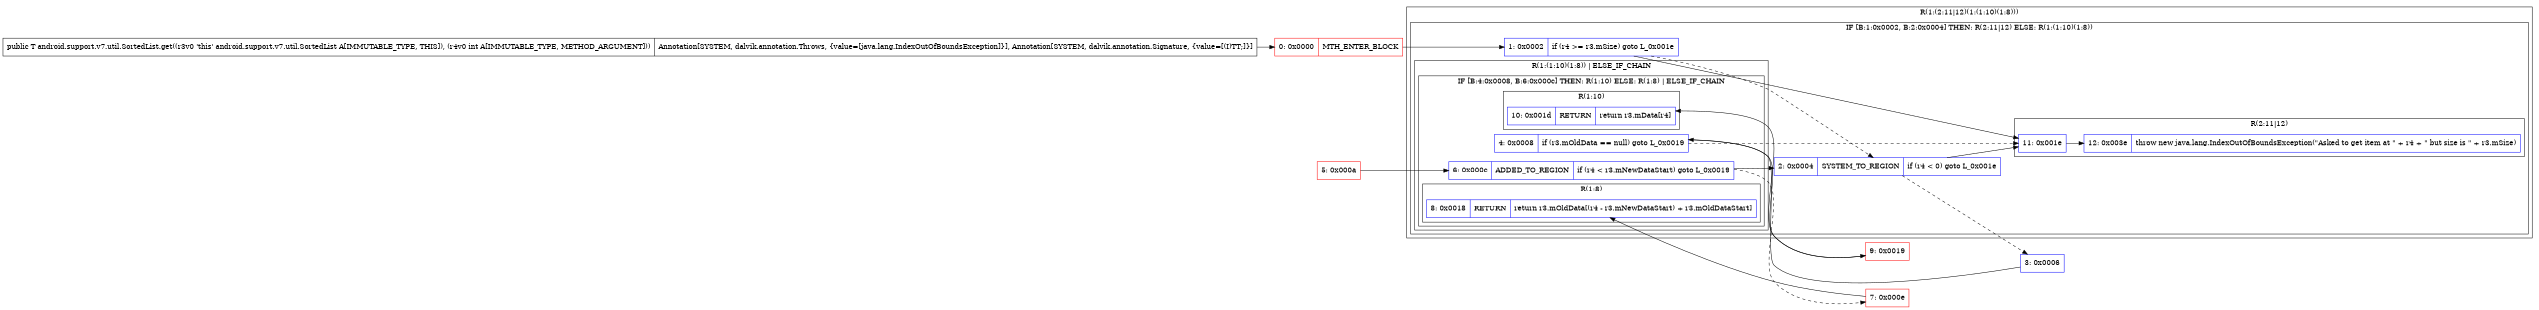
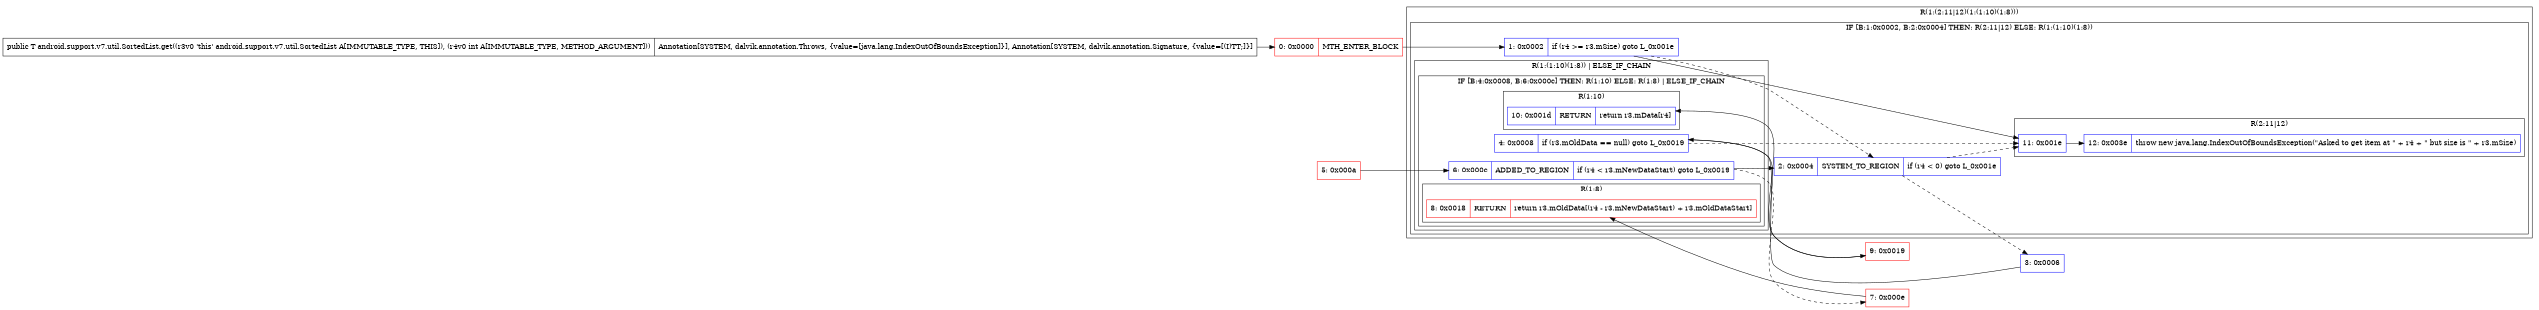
edge "2: 0x0004" -> "11: 0x001e": style solid -> dashed
node "8: 0x0018": color blue -> red
